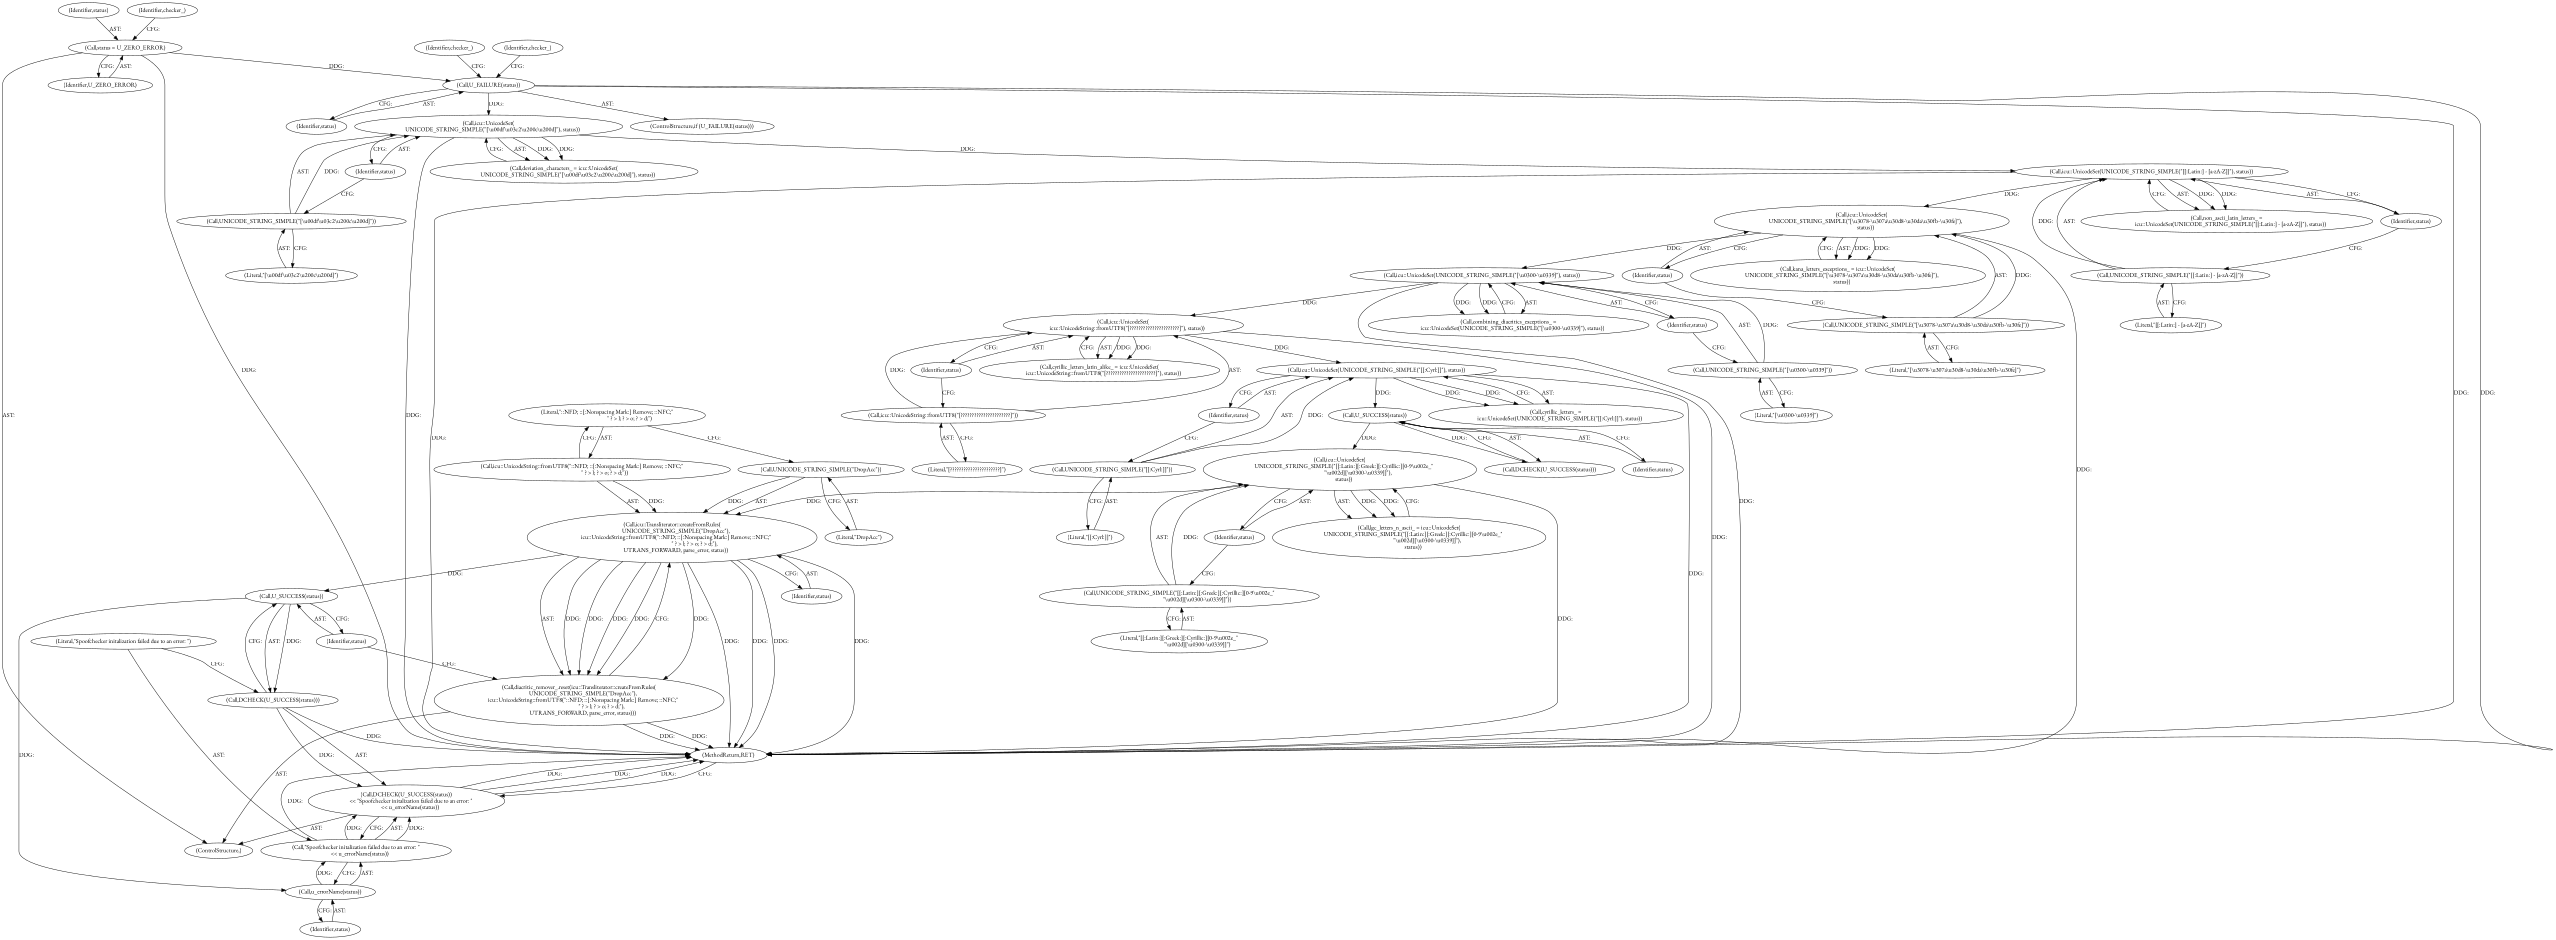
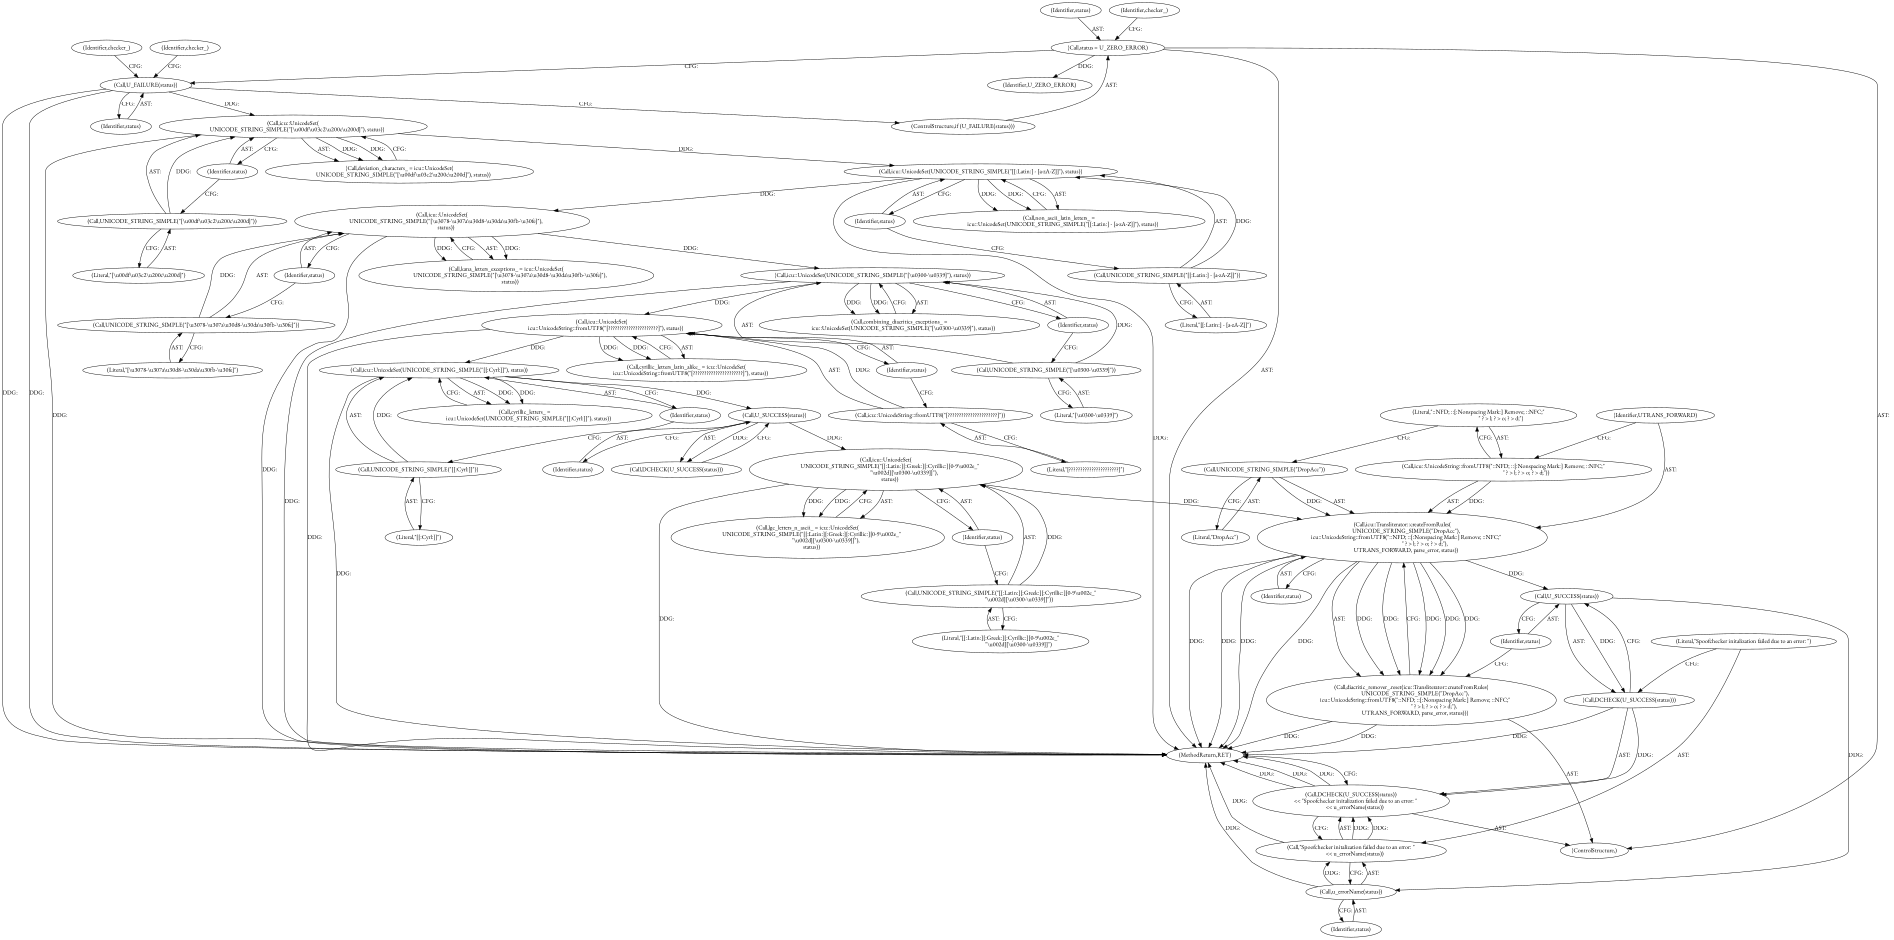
edge "(Call,status = U_ZERO_ERROR)" -> "(Identifier,U_ZERO_ERROR)": label "CFG: " -> "DDG: "
edge "(Call,status = U_ZERO_ERROR)" -> "(Call,U_FAILURE(status))": label "DDG: " -> "CFG: "
edge "(Identifier,U_ZERO_ERROR)" -> "(Call,status = U_ZERO_ERROR)": now "(ControlStructure,if (U_FAILURE(status)))" -> "(Call,status = U_ZERO_ERROR)"
edge "(Call,U_FAILURE(status))" -> "(ControlStructure,if (U_FAILURE(status)))": label "AST: " -> "CFG: "
edge "(Call,status = U_ZERO_ERROR)" -> "(MethodReturn,RET)": label "DDG: " -> "AST: "
node "(Identifier,UTRANS_FORWARD)": added
edge "(Call,u_errorName(status))" -> "(MethodReturn,RET)": added, label "DDG:"
